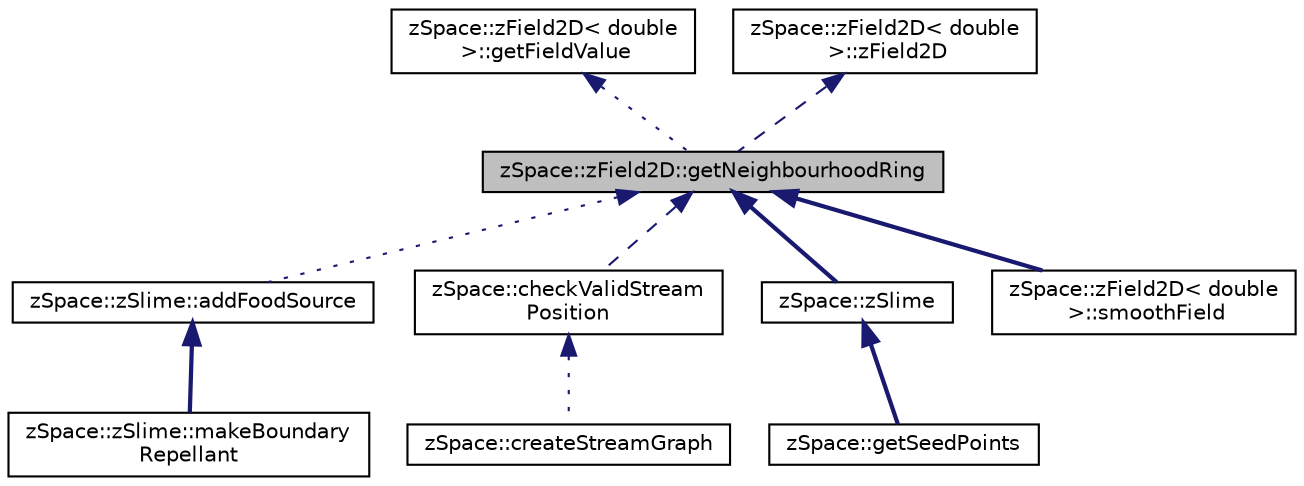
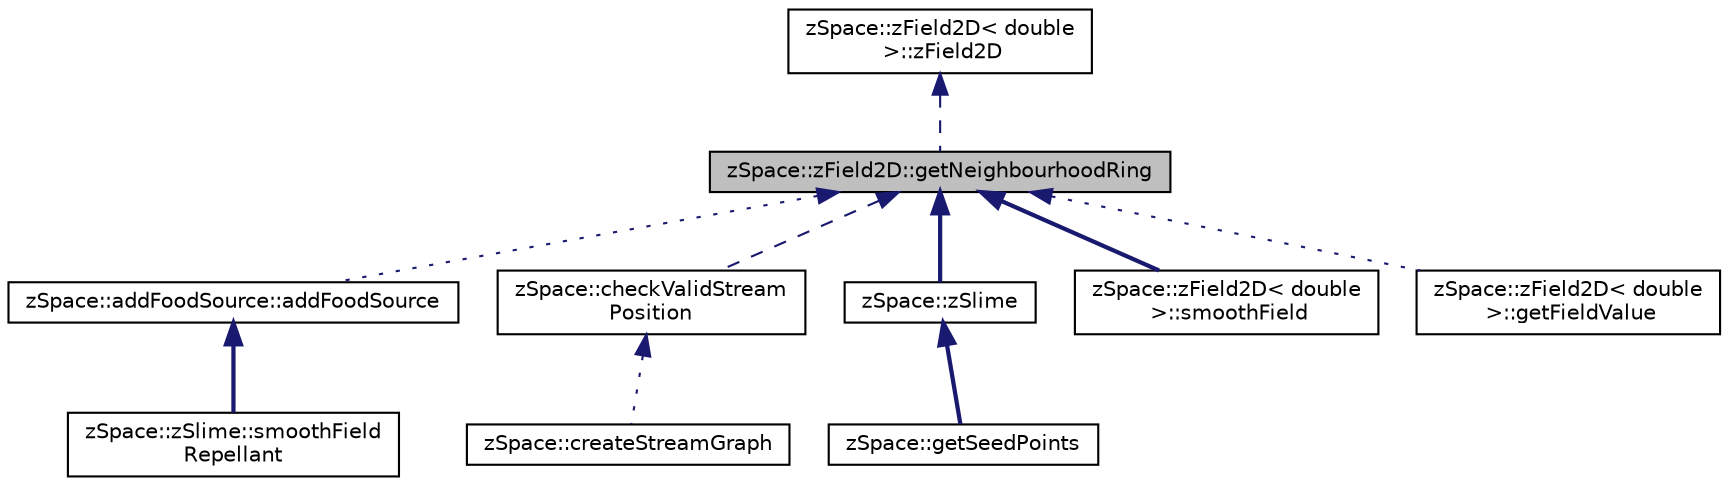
edge "zSpace::zField2D::getNeighbourhoodRing" -> "zSpace::zField2D< double >::getFieldValue": reversed
node "zSpace::zSlime::addFoodSource": label "zSpace::zSlime::addFoodSource" -> "zSpace::addFoodSource::addFoodSource"
node "zSpace::zSlime::makeBoundary Repellant": label "zSpace::zSlime::makeBoundary Repellant" -> "zSpace::zSlime::smoothField Repellant"
